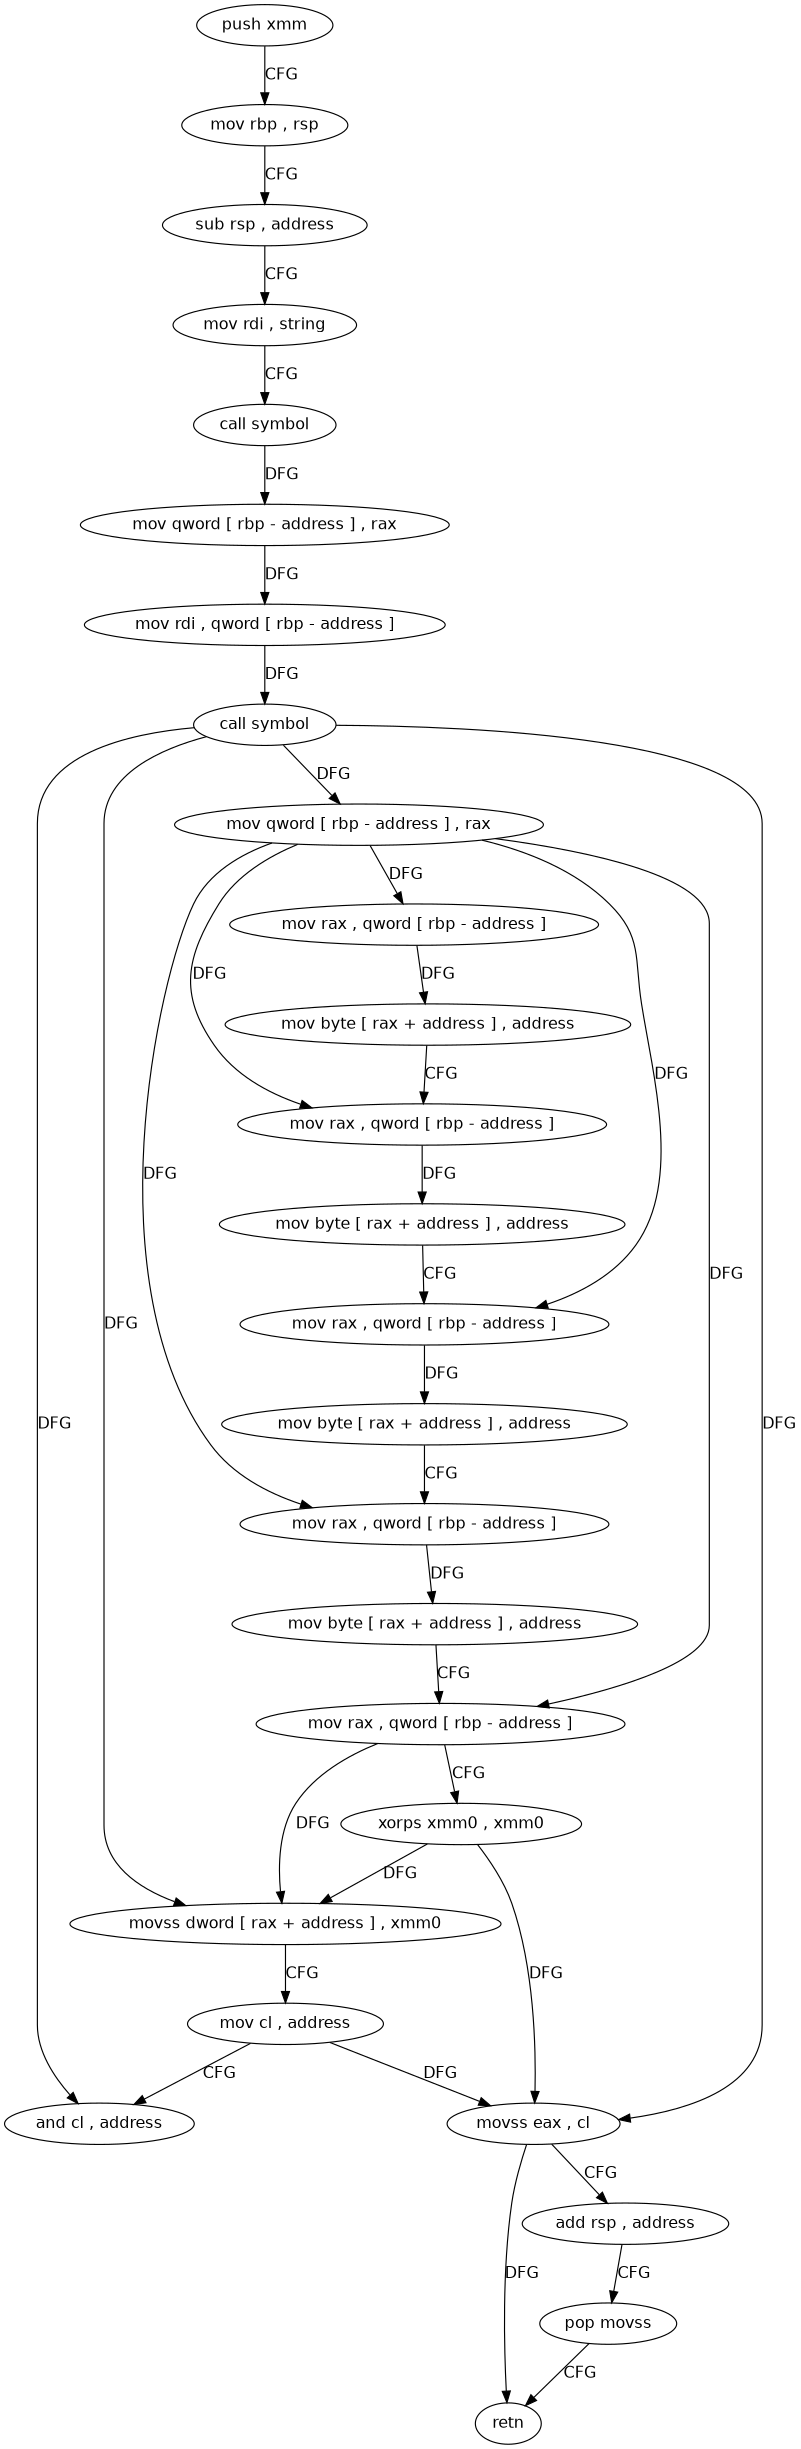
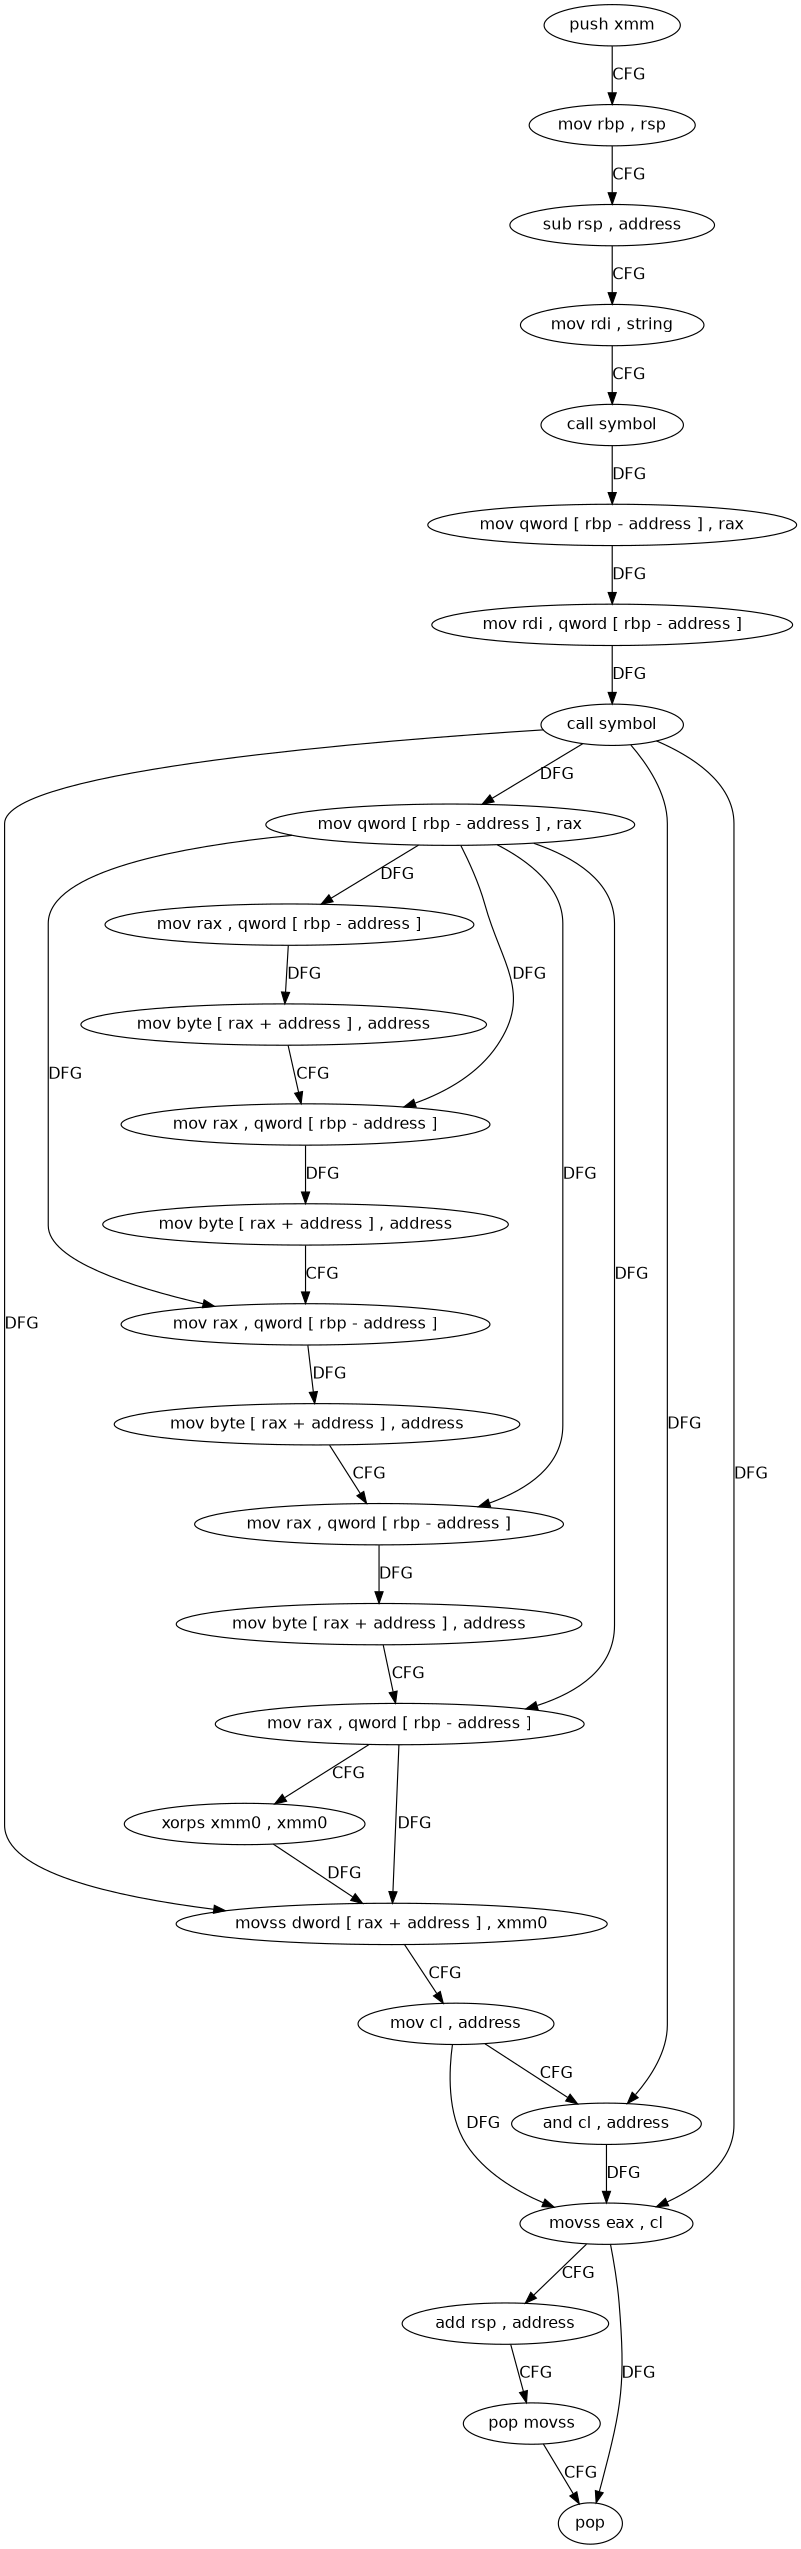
edge "xorps xmm0 , xmm0" -> "movss eax , cl": now "and cl , address" -> "movss eax , cl"
node "retn": label "retn" -> "pop"
